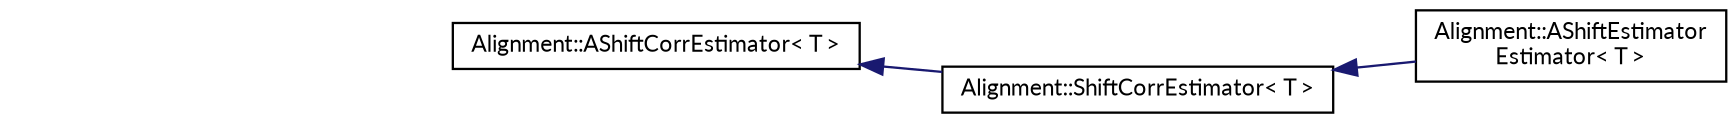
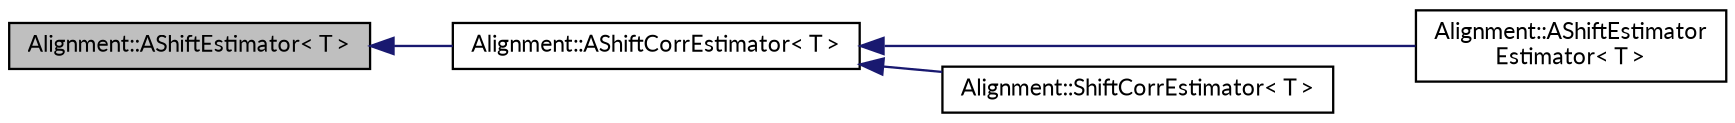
node "Alignment::AShiftEstimator< T >": added
edge "Alignment::AShiftEstimator Estimator< T >" -> "Alignment::ShiftCorrEstimator< T >": now "Alignment::AShiftEstimator Estimator< T >" -> "Alignment::AShiftCorrEstimator< T >"
